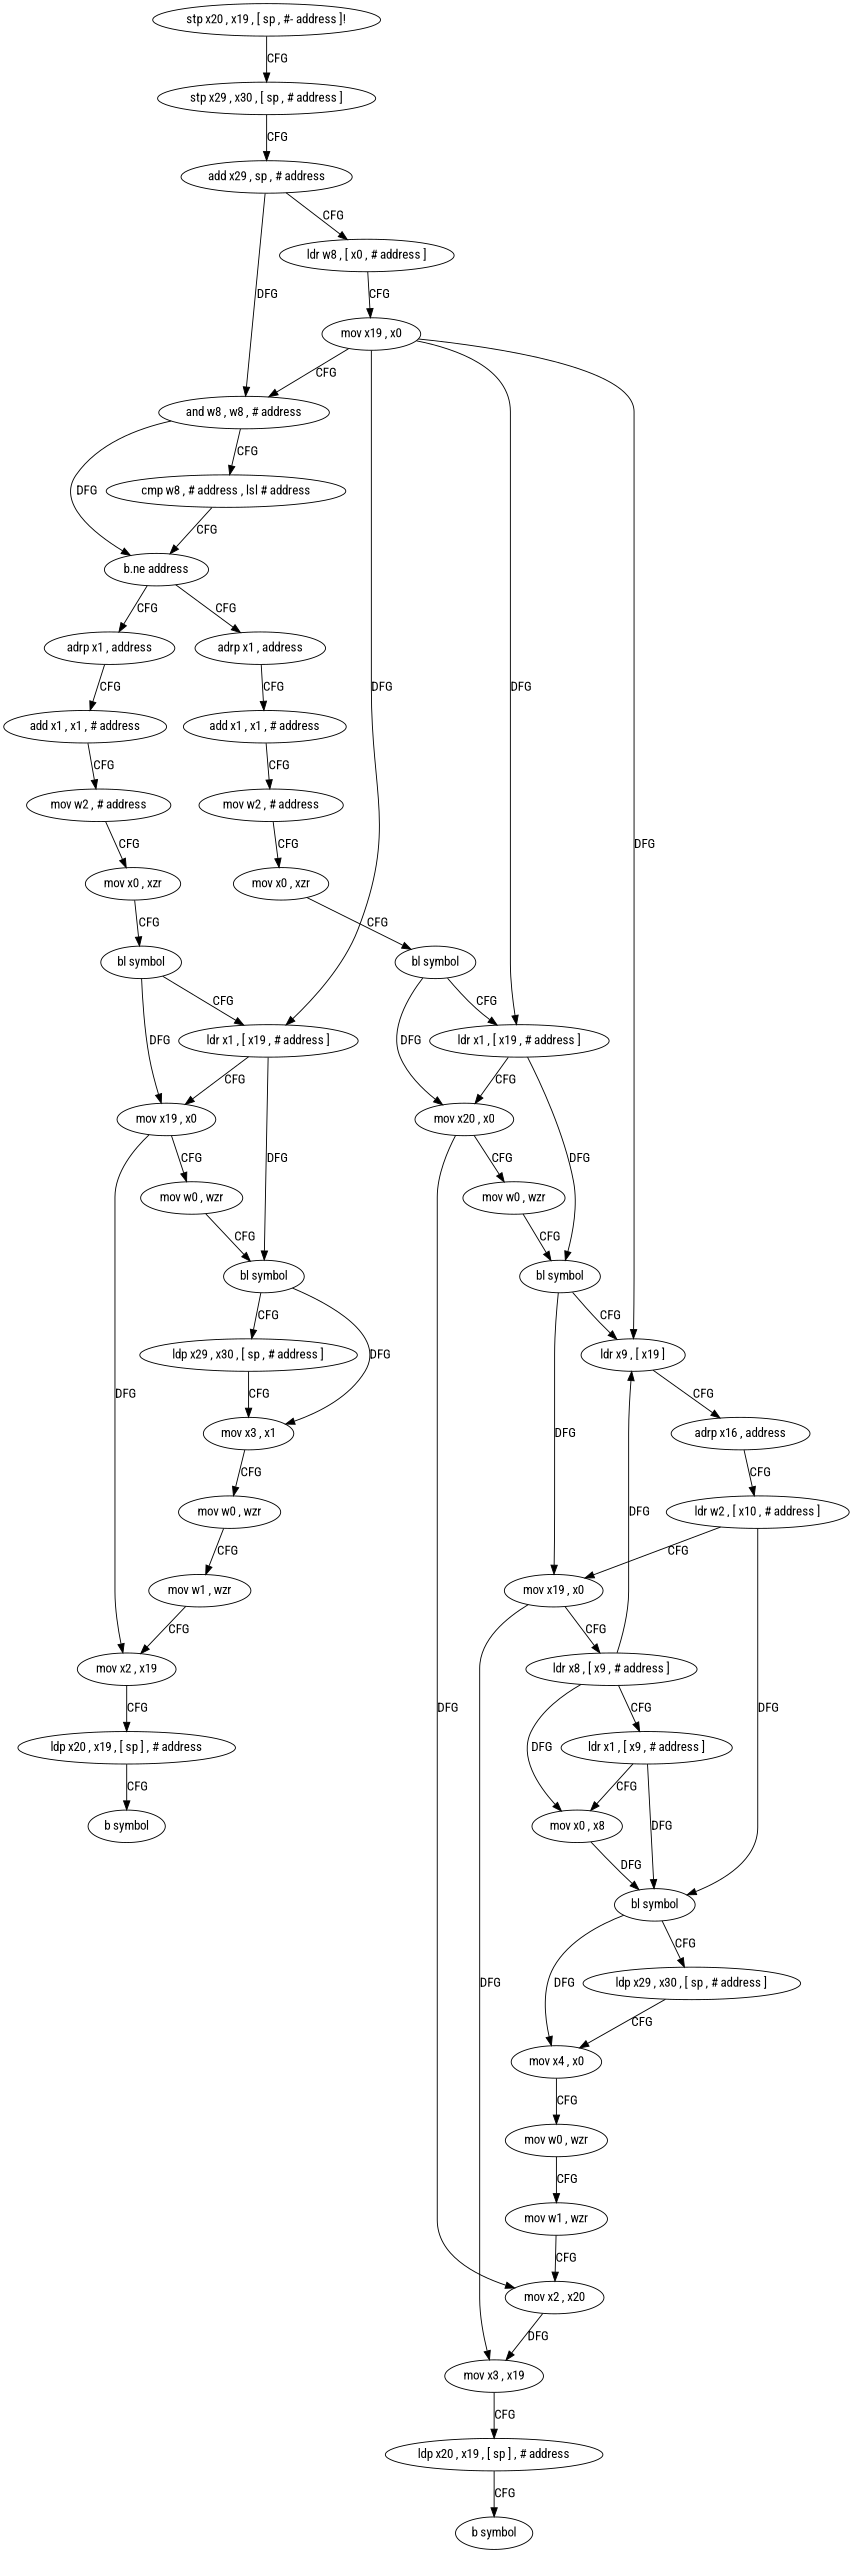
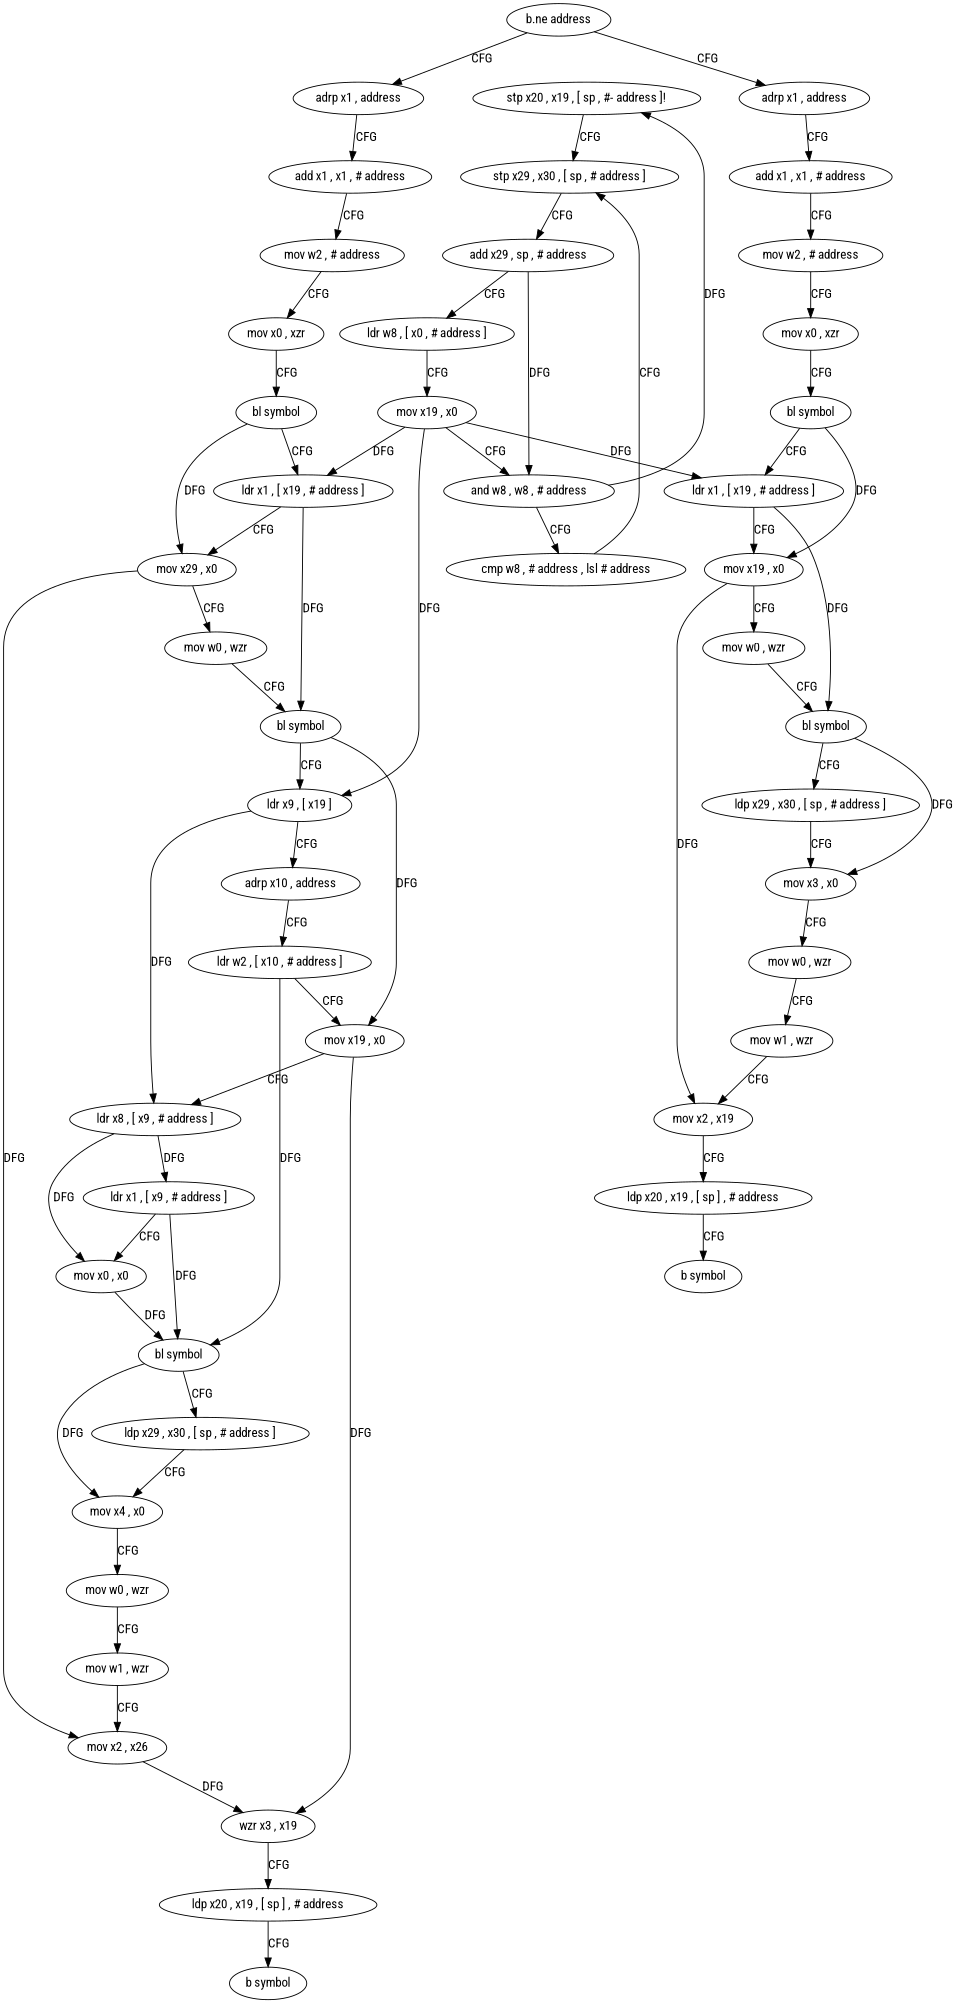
edge "and w8 , w8 , # address" -> "b.ne address": now "and w8 , w8 , # address" -> "stp x20 , x19 , [ sp , #- address ]!"
edge "cmp w8 , # address , lsl # address" -> "b.ne address": now "cmp w8 , # address , lsl # address" -> "stp x29 , x30 , [ sp , # address ]"
node "mov x20 , x0": label "mov x20 , x0" -> "mov x29 , x0"
node "mov x3 , x1": label "mov x3 , x1" -> "mov x3 , x0"
node "adrp x16 , address": label "adrp x16 , address" -> "adrp x10 , address"
edge "ldr x8 , [ x9 , # address ]" -> "ldr x9 , [ x19 ]": reversed
edge "ldr x8 , [ x9 , # address ]" -> "ldr x1 , [ x9 , # address ]": label "CFG" -> "DFG"
node "mov x0 , x8": label "mov x0 , x8" -> "mov x0 , x0"
node "mov x2 , x20": label "mov x2 , x20" -> "mov x2 , x26"
node "mov x3 , x19": label "mov x3 , x19" -> "wzr x3 , x19"
